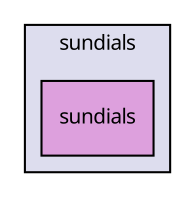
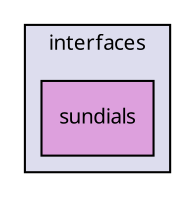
cluster "sundials": label "sundials" -> "interfaces"
